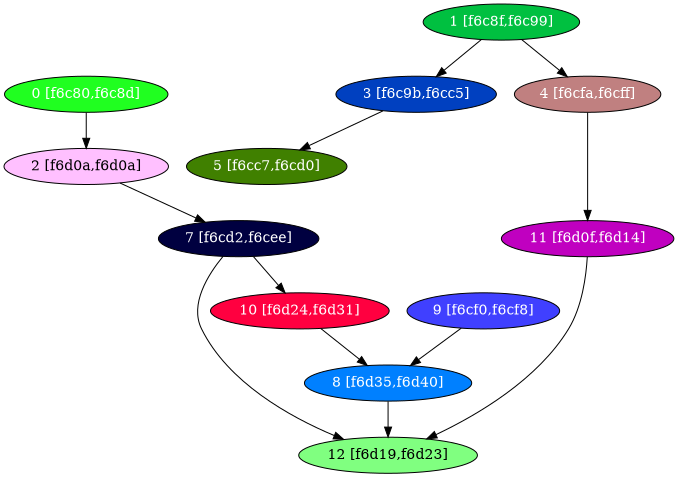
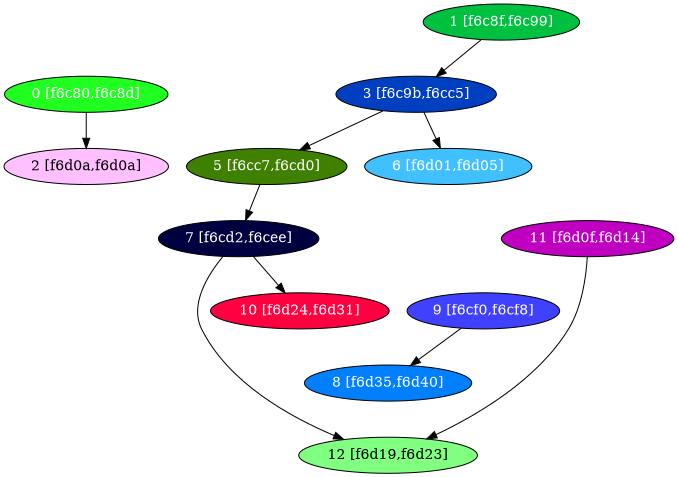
node "4 [f6cfa,f6cff]": removed
node "6 [f6d01,f6d05]": added
edge "2 [f6d0a,f6d0a]" -> "7 [f6cd2,f6cee]": now "5 [f6cc7,f6cd0]" -> "7 [f6cd2,f6cee]"
edge "10 [f6d24,f6d31]" -> "8 [f6d35,f6d40]": removed
edge "8 [f6d35,f6d40]" -> "12 [f6d19,f6d23]": removed
